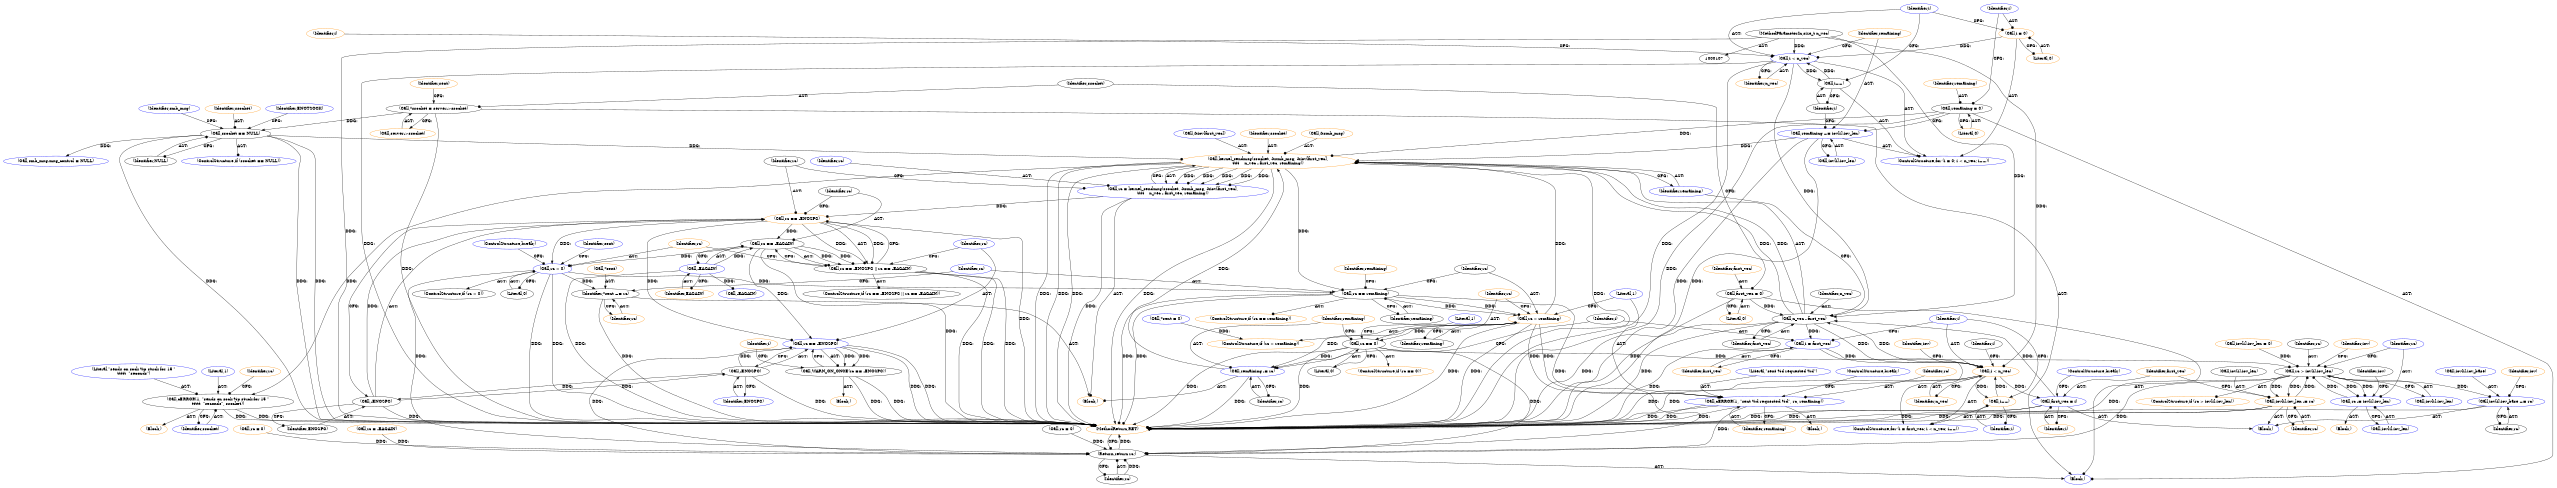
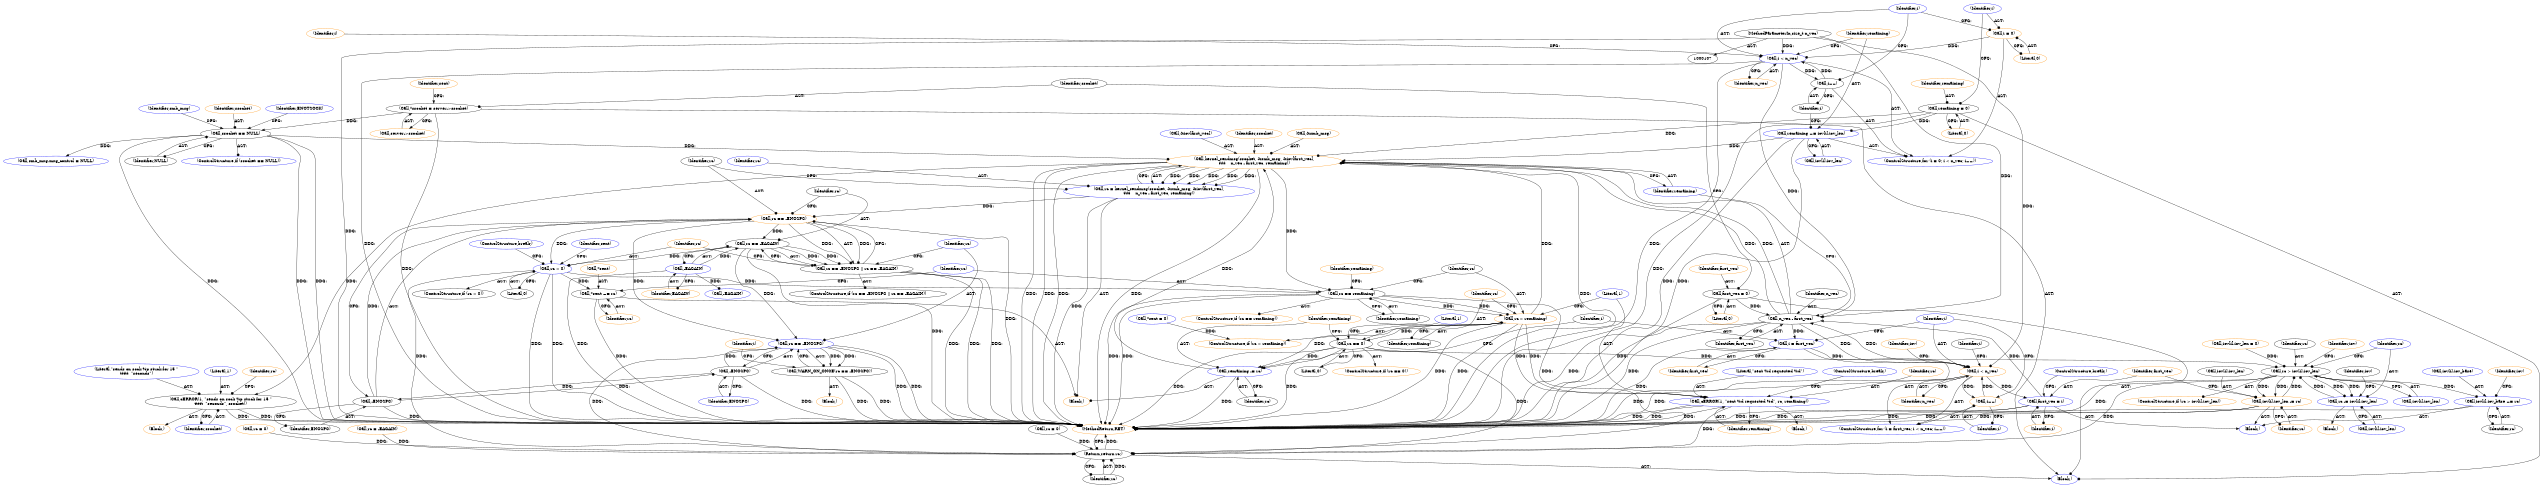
edge "(Call,remaining = 0)" -> "(Call,remaining += iov[i].iov_len)": label "CFG: " -> "DDG: "
node "(Identifier,*sent += rc)": label "(Identifier,*sent += rc)" -> "(Call,*sent += rc)"
